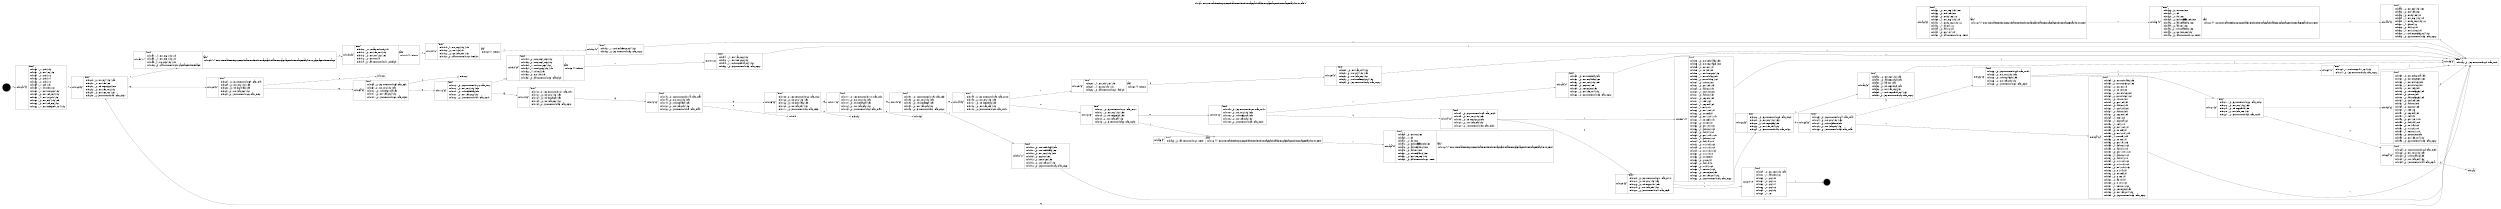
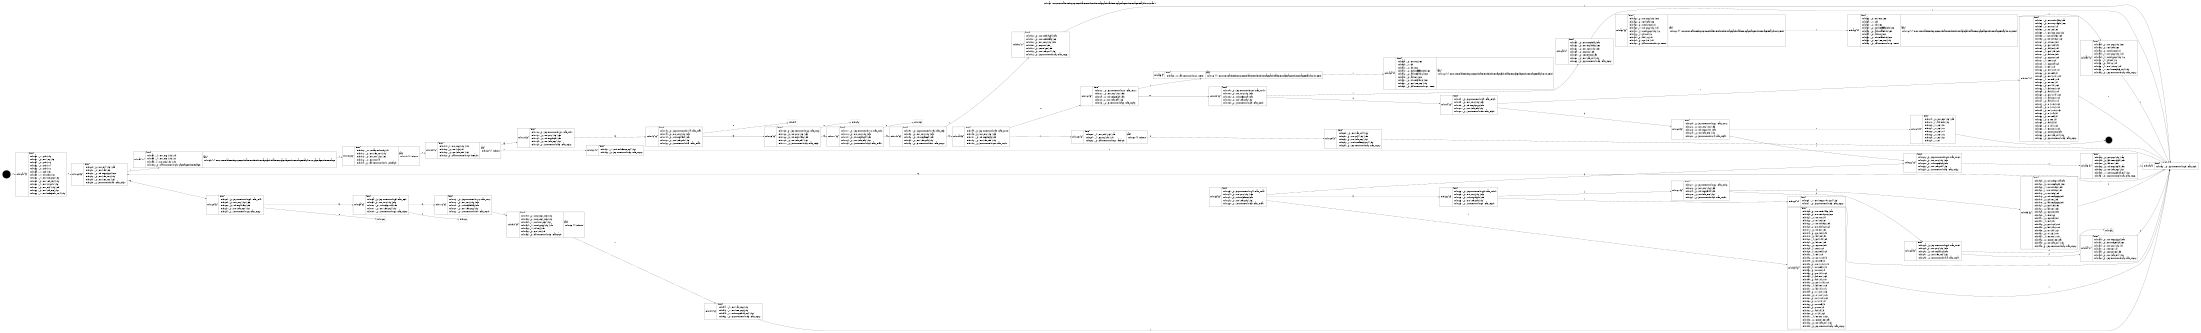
edge "0x401713 [25]" -> "0x40172c [25]": now "0x401b1f [18]" -> "0x40172c [25]"
edge "0x401826 [25]" -> "0x40183f [25]": reversed
node "0x401a1a [27]": added
